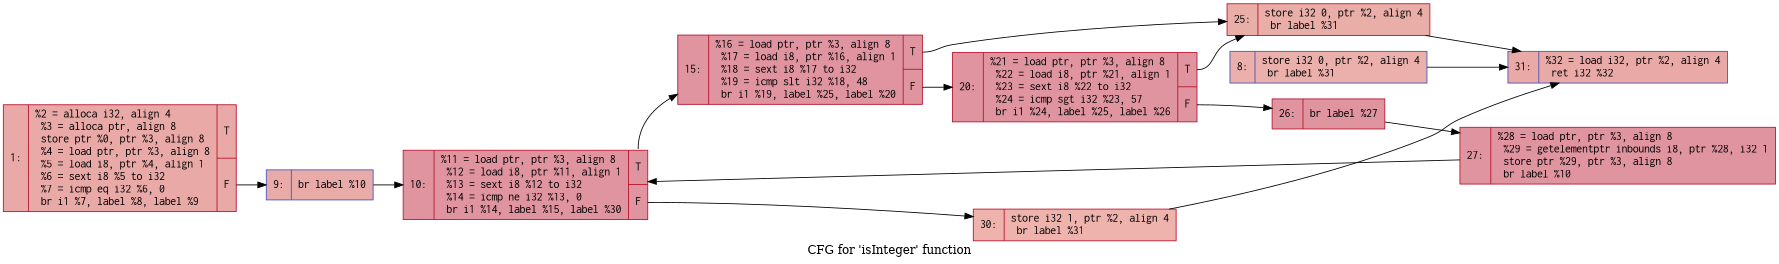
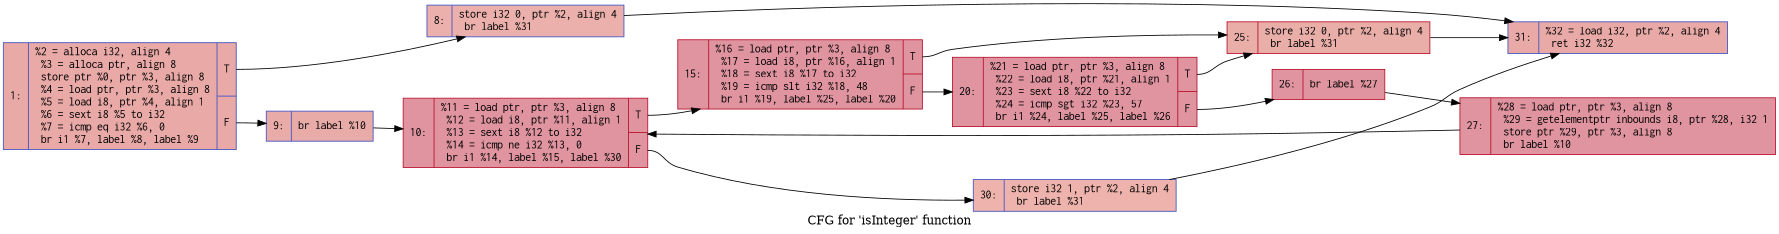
edge "1:" -> "8:": added
node "1:": color #b70d28ff -> #3d50c3ff
node "30:": color #b70d28ff -> #3d50c3ff
